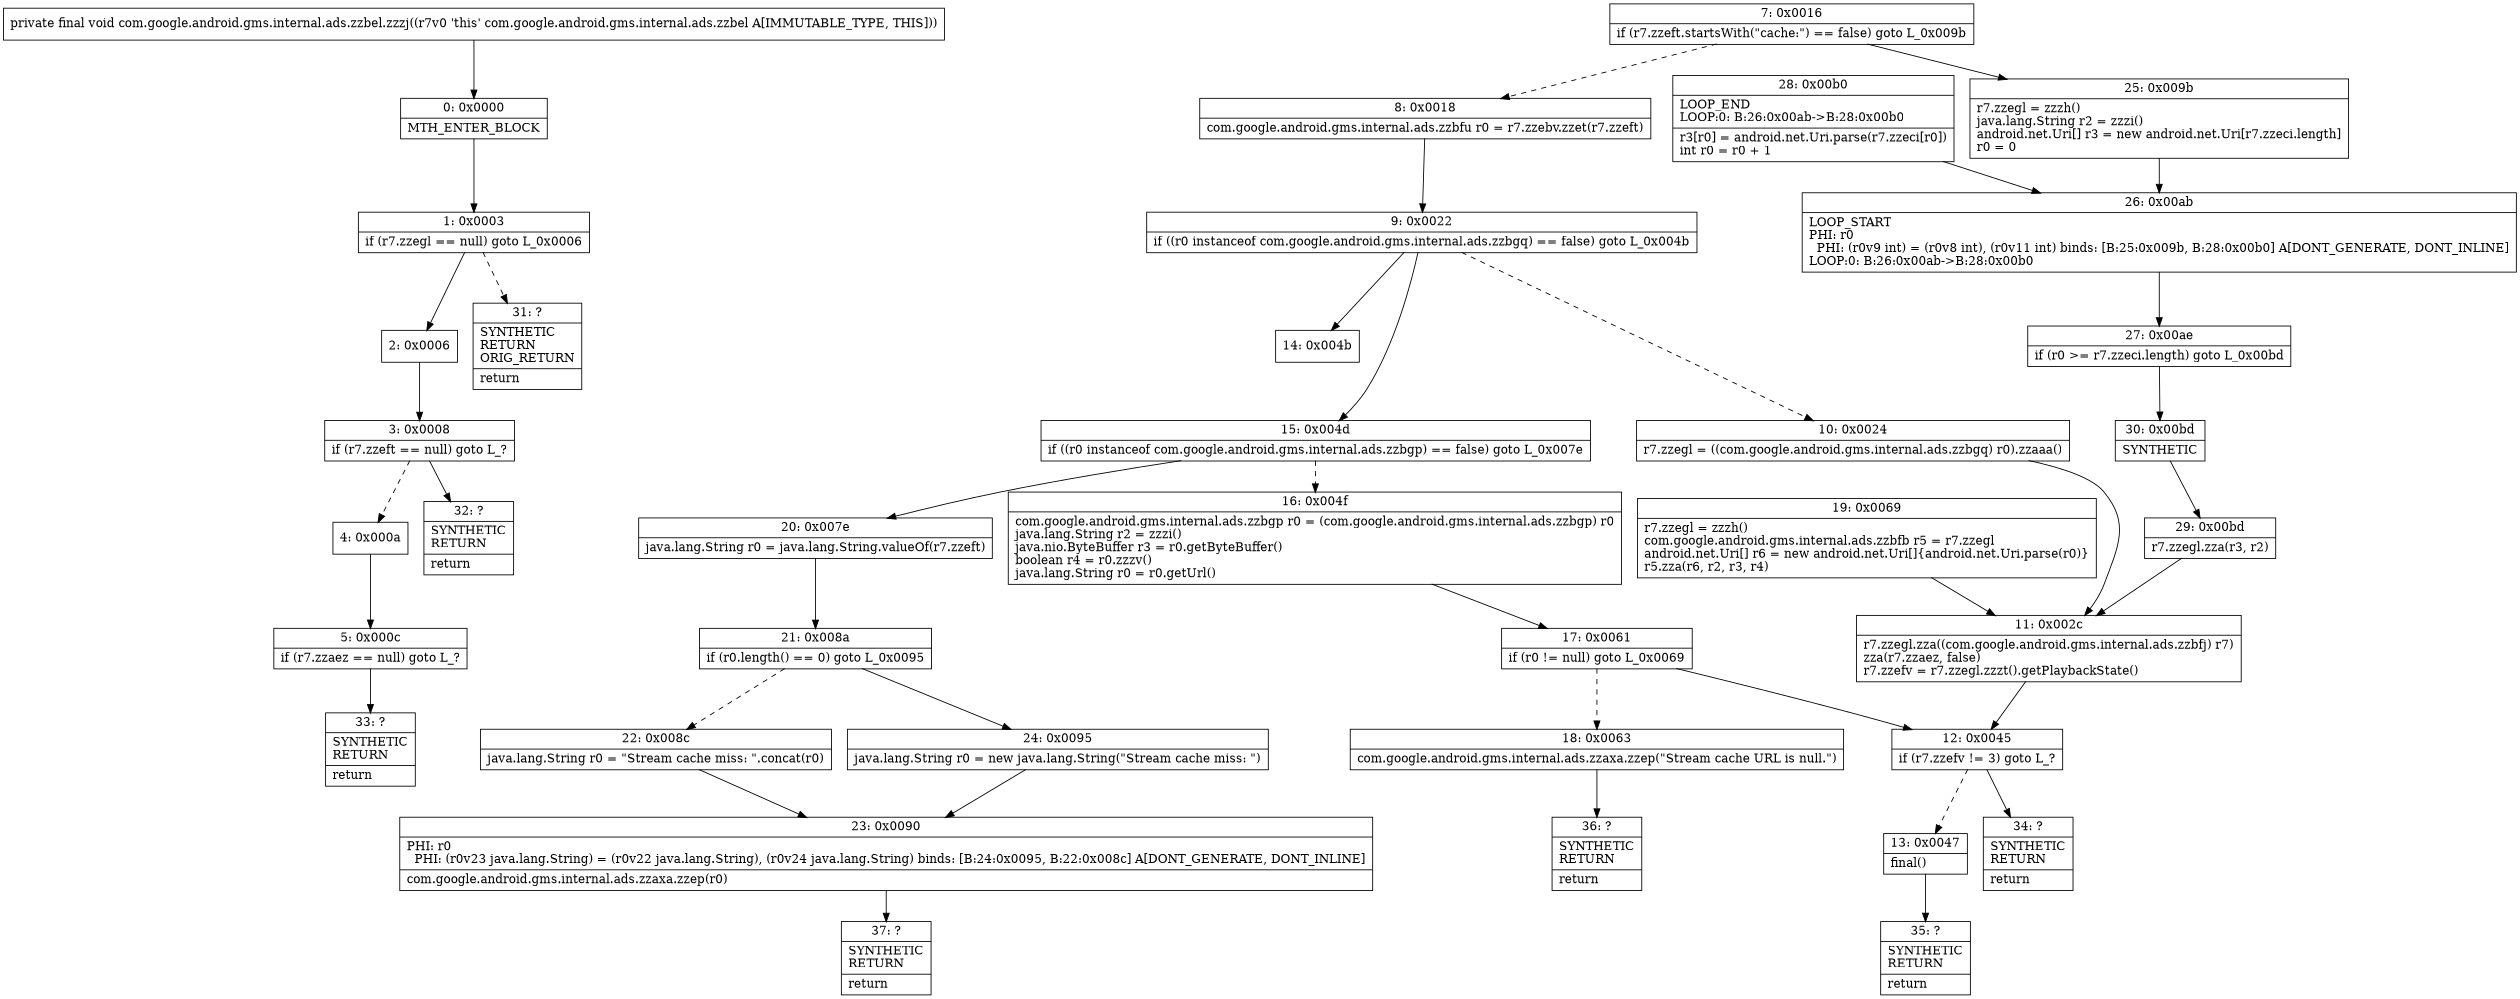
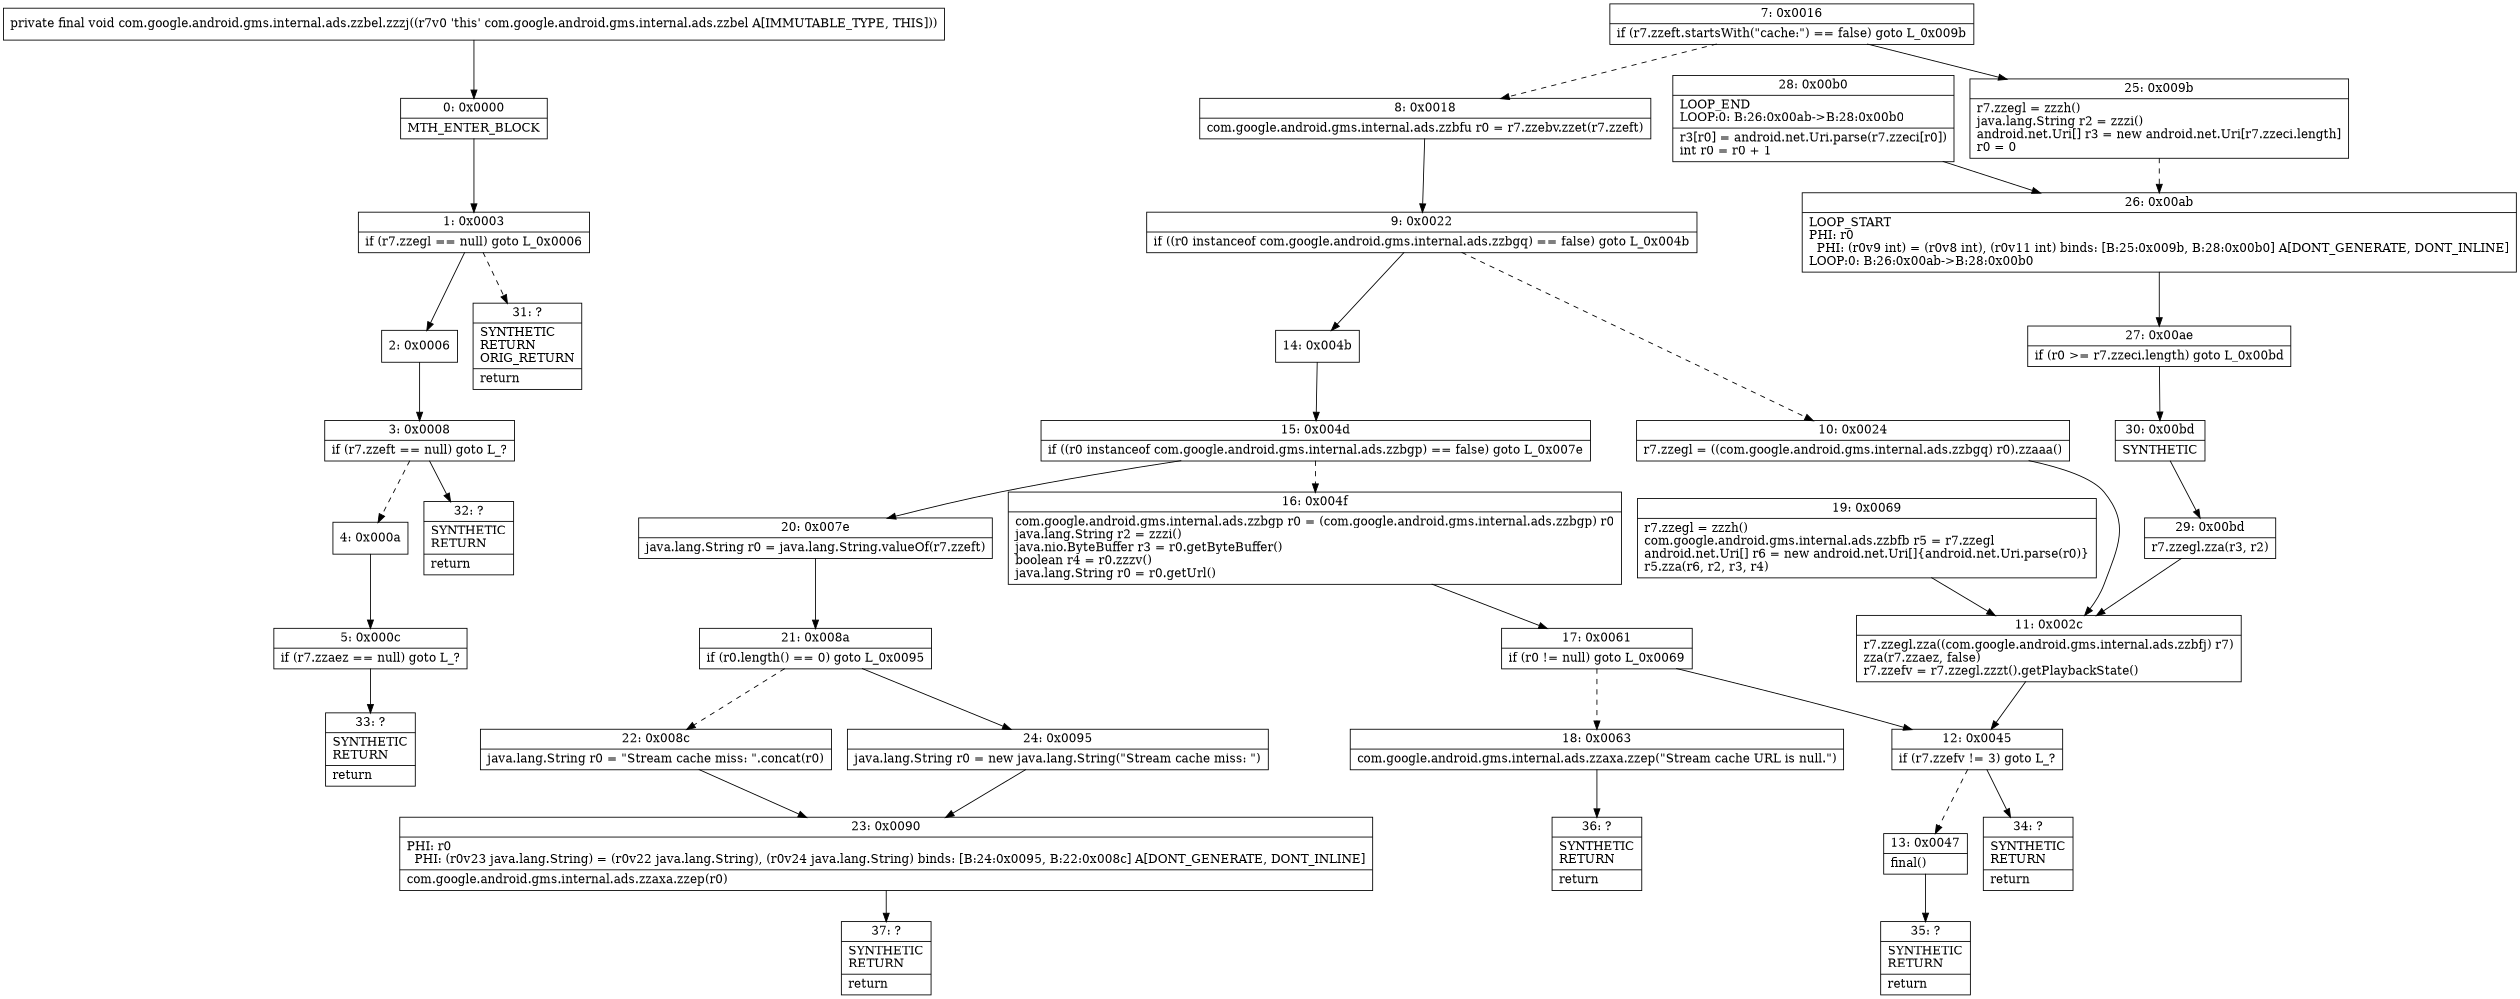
edge "25: 0x009b" -> "26: 0x00ab": style solid -> dashed
edge "9: 0x0022" -> "15: 0x004d": now "14: 0x004b" -> "15: 0x004d"
